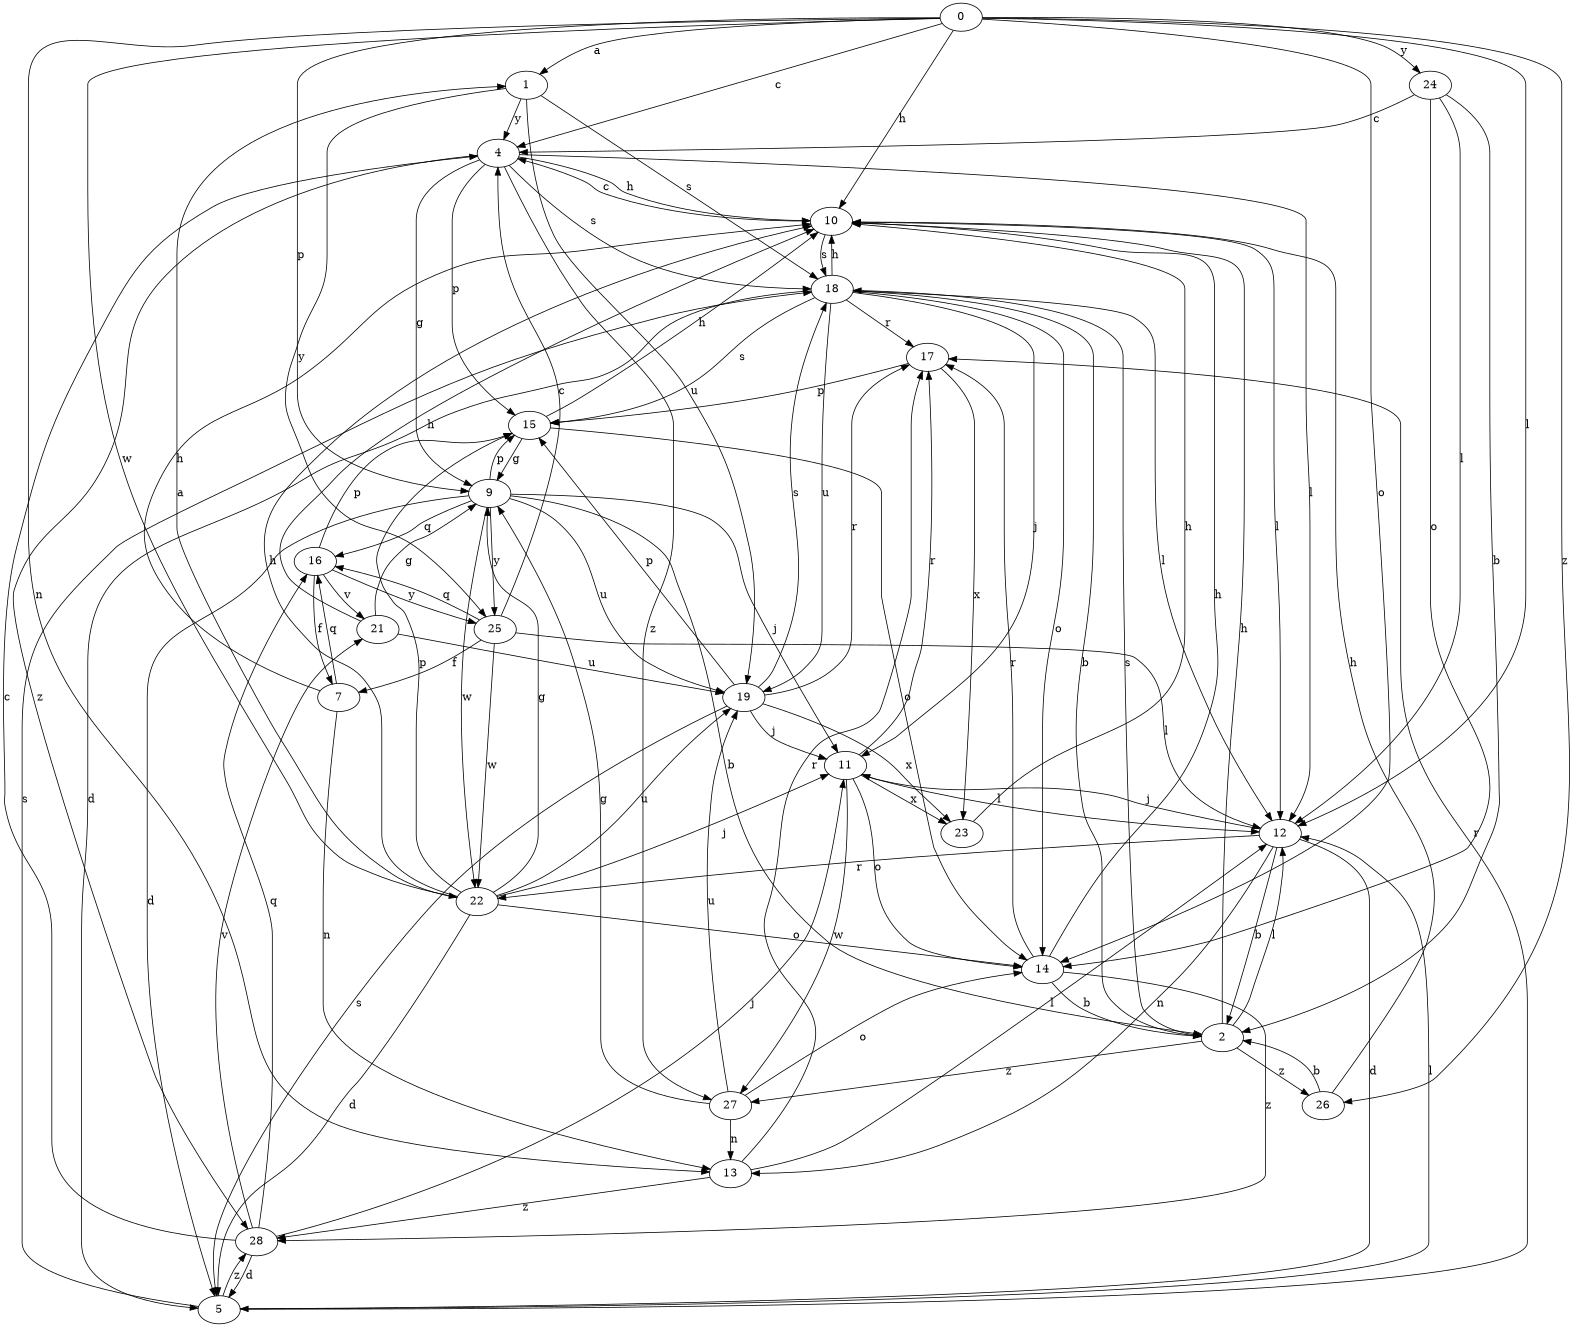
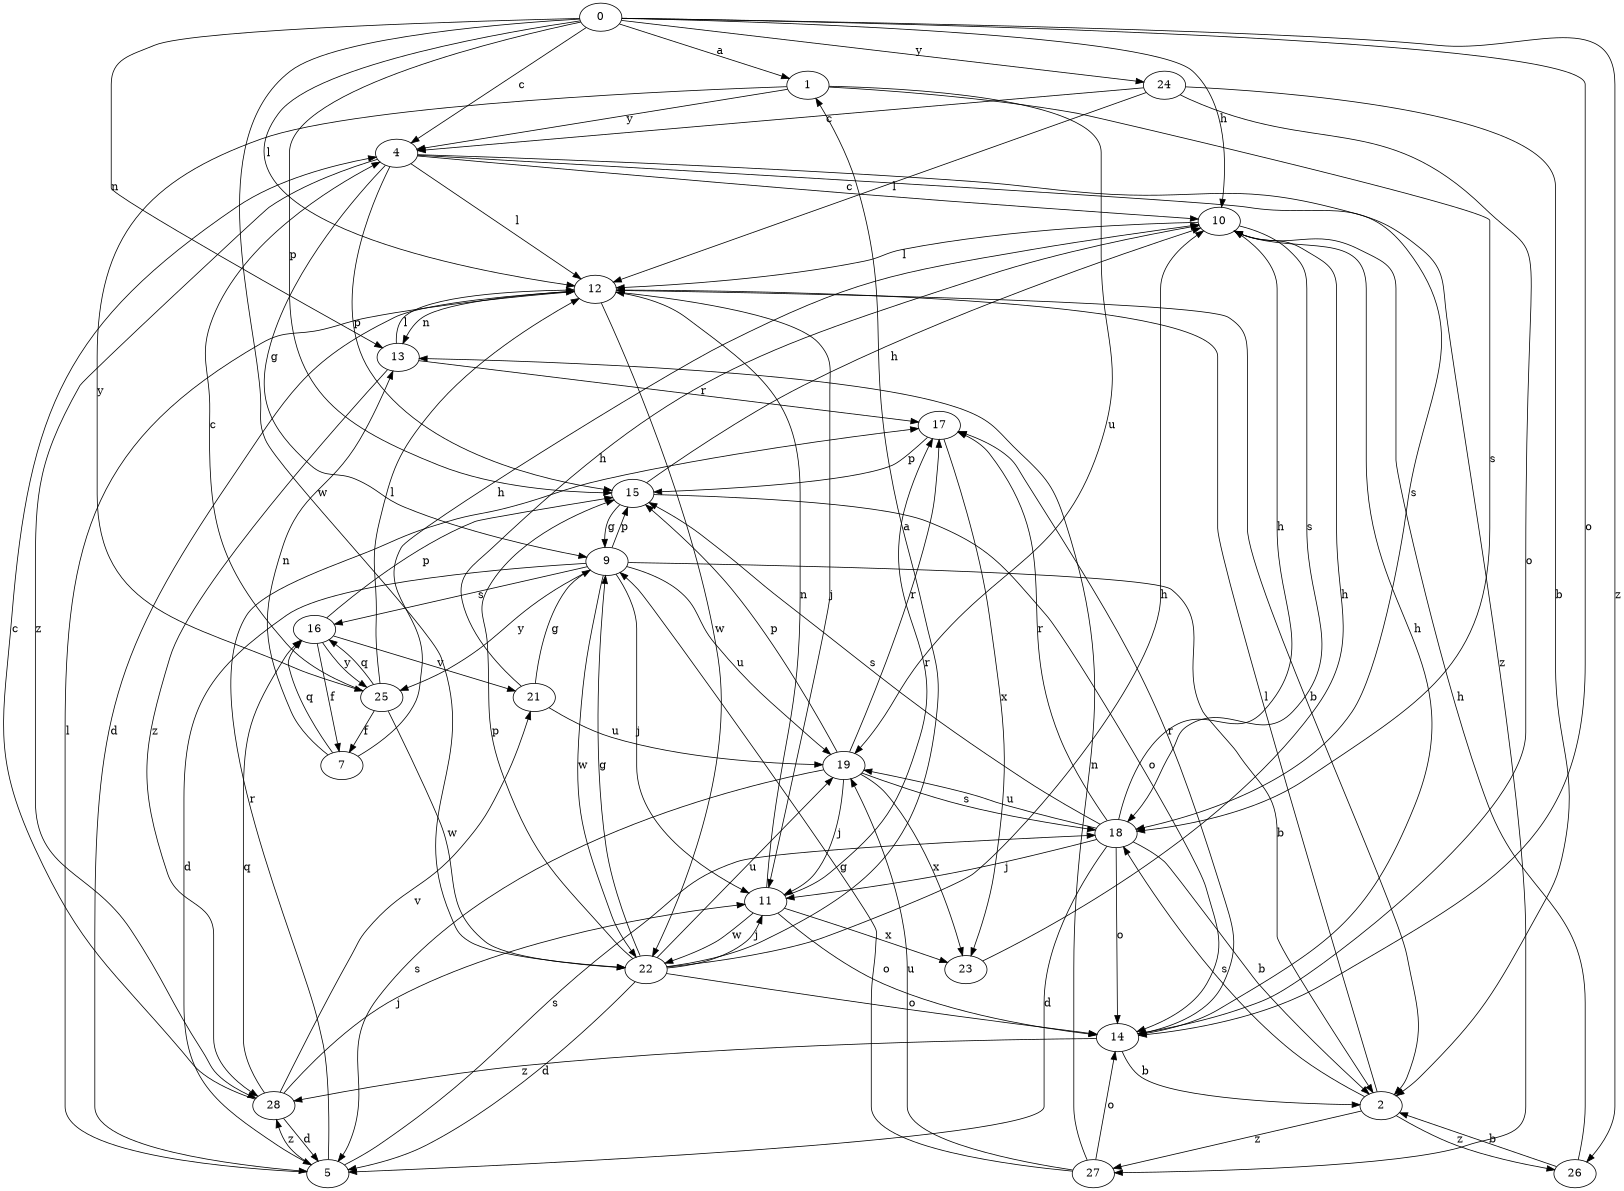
edge "0" -> "9": now "0" -> "15"
edge "4" -> "10": label "h" -> "c"
edge "10" -> "4": removed, label "c"
edge "18" -> "12": removed, label "l"
edge "2" -> "10": removed, label "h"
edge "9" -> "16": label "q" -> "s"
edge "11" -> "12": label "l" -> "n"
edge "12" -> "22": label "r" -> "w"
edge "11" -> "27": now "11" -> "22"
